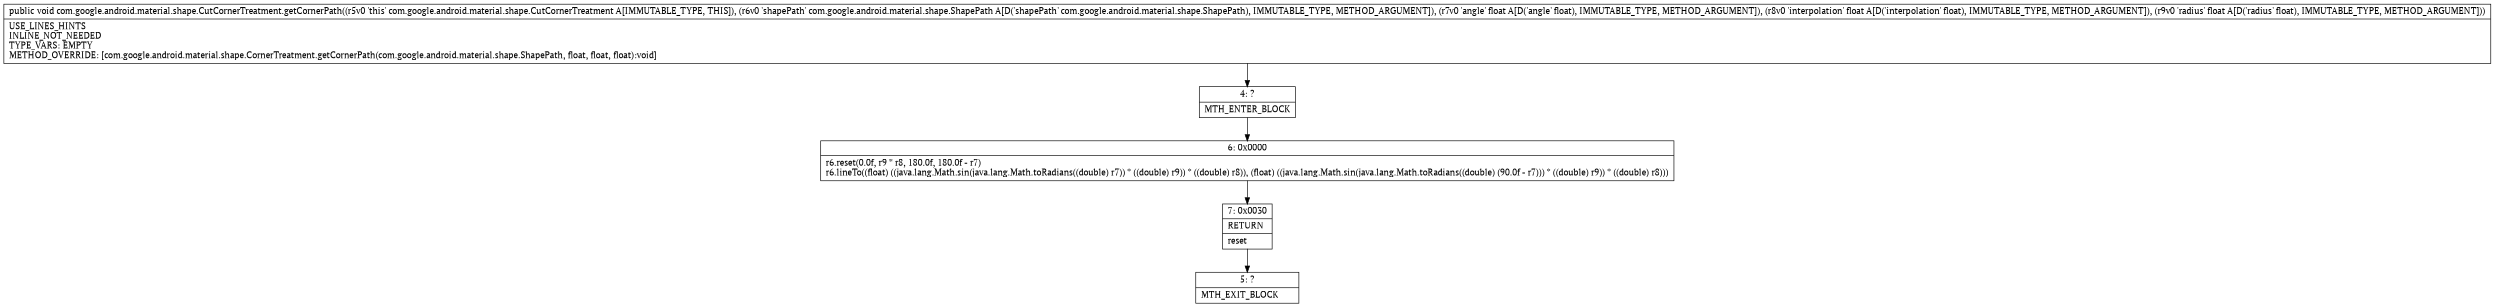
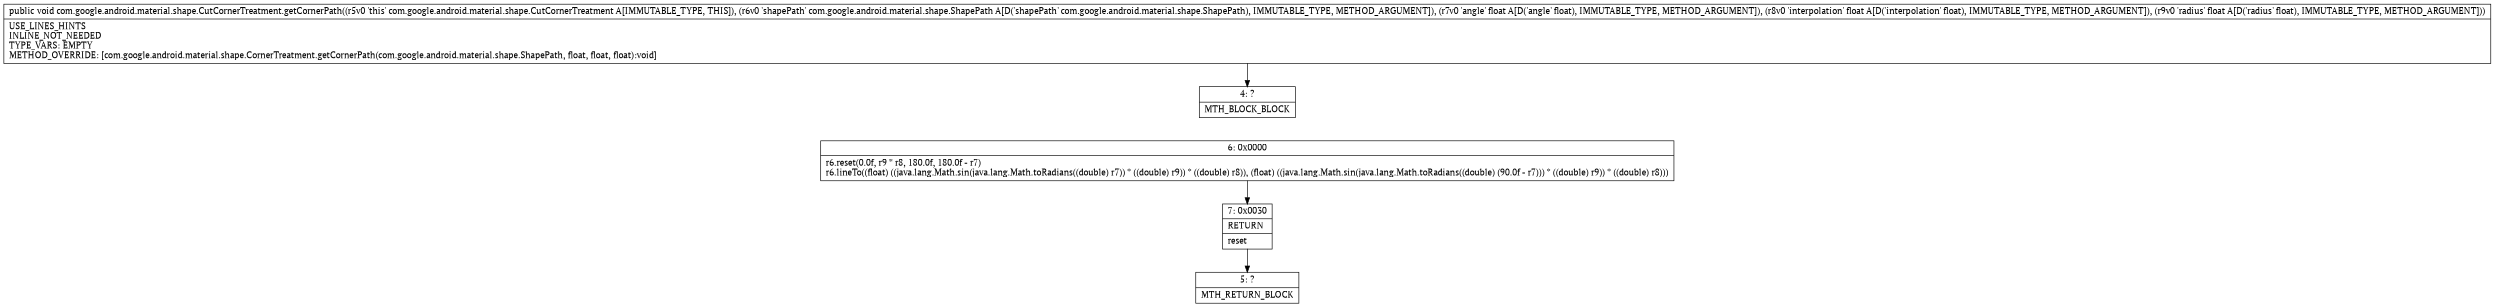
node "4: ?": text "MTH_ENTER_BLOCK" -> "MTH_BLOCK_BLOCK"
edge "4: ?" -> "6: 0x0000": removed
node "5: ?": text "MTH_EXIT_BLOCK" -> "MTH_RETURN_BLOCK"
